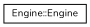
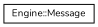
node "Engine::Engine": label "Engine::Engine" -> "Engine::Message"
